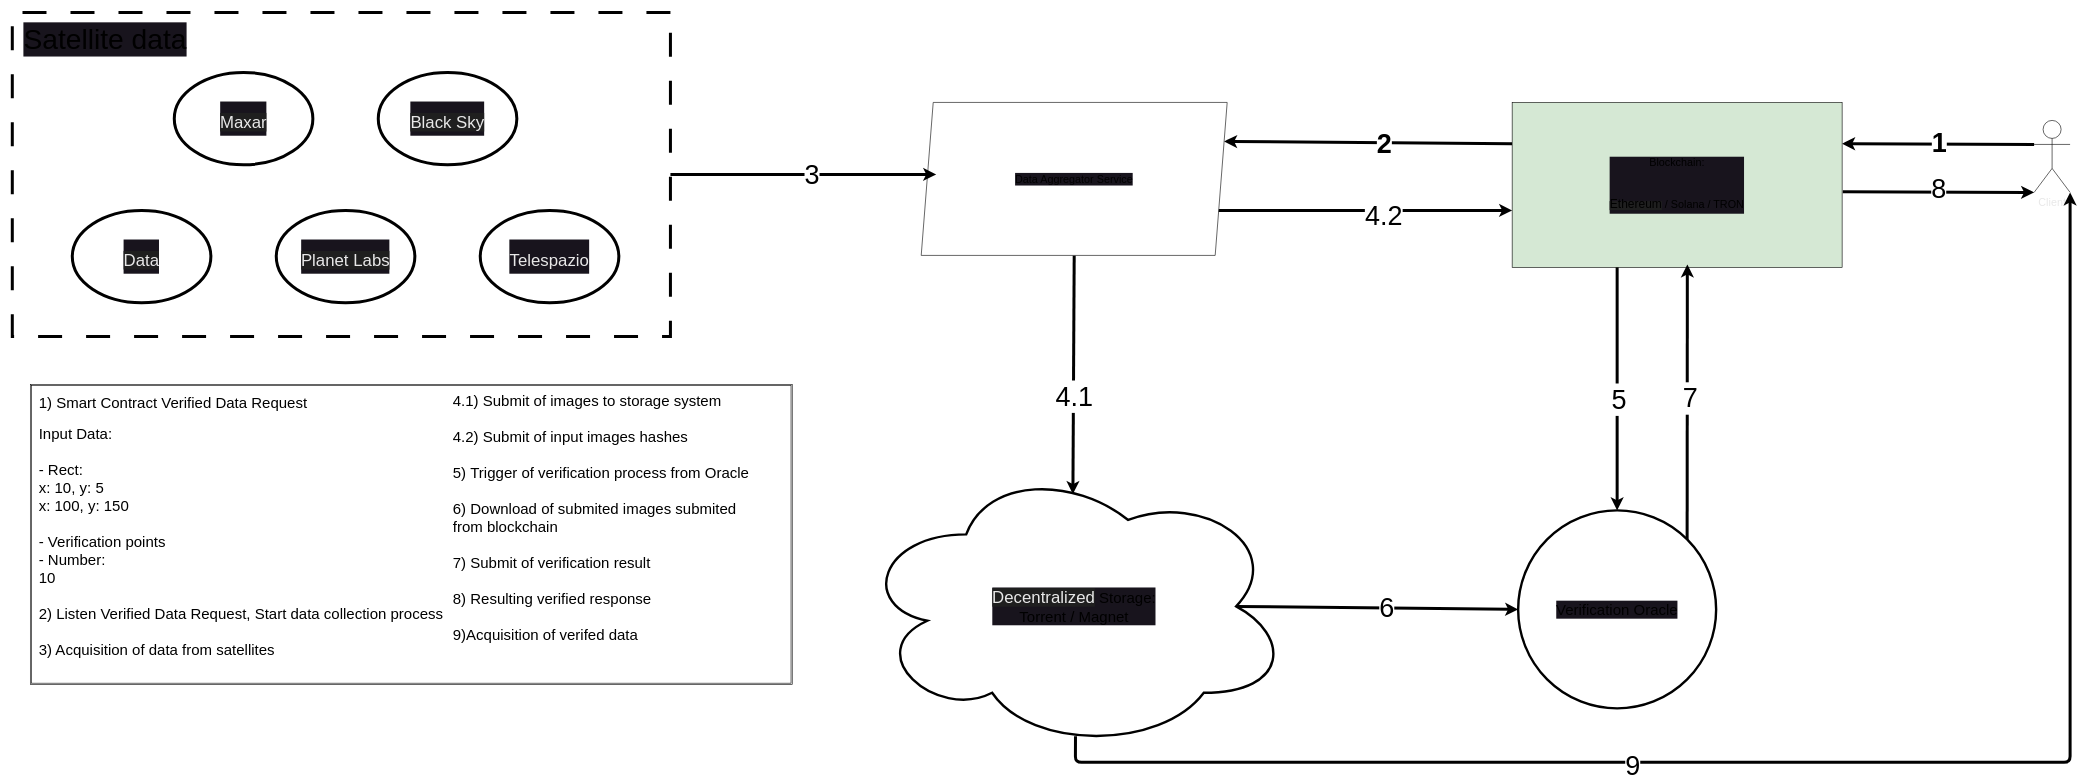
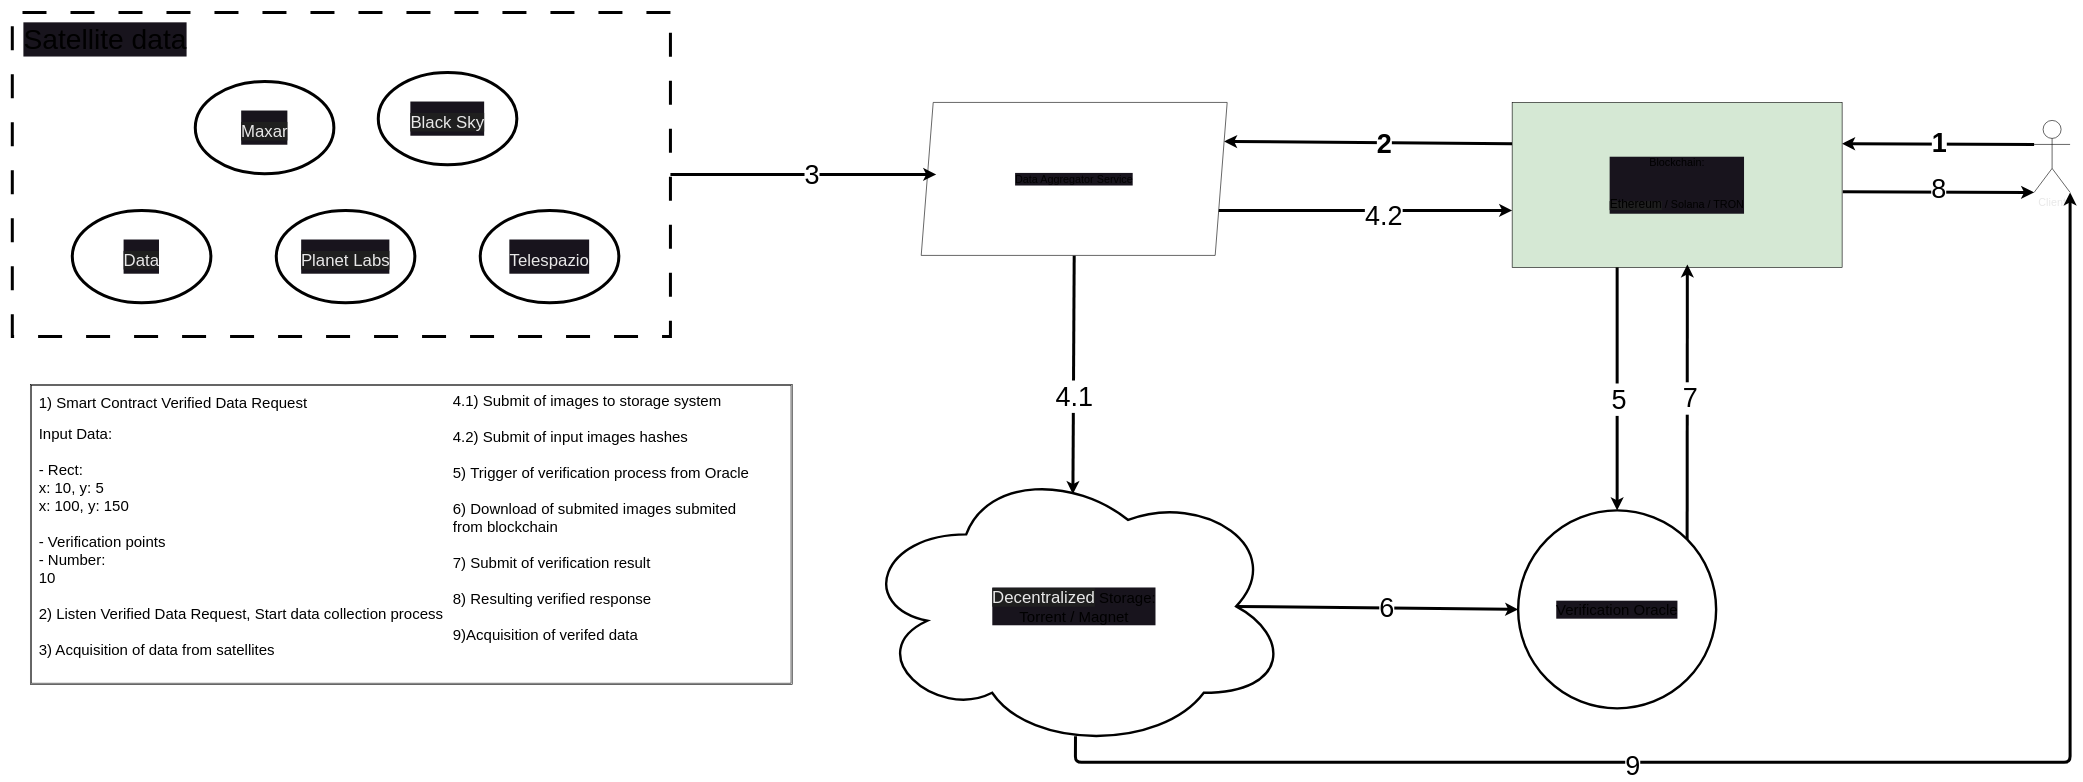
node "Maxar": moved (244, 119) -> (265, 128)
